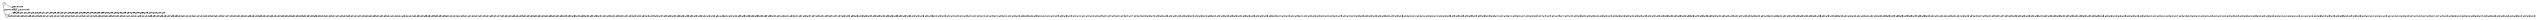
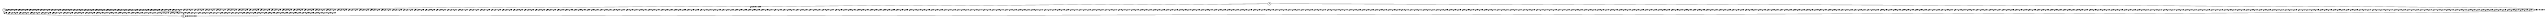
edge "2" -> "3": added, label "@799, @807, @815, @823, @831, @839, @847, @855, @863, @871, @879, @887, @895, @903, @911, @922, @929, @932, @939, @949, @959, @969, @979, @989, @999, @1009, @1019, @1029, @1039, @1049, @1059, @1069, @1079, @1089, @1099, @1109, @1119, @1131, @1136, @1138, @1143, @1148, @1153, @1158, @1163"
